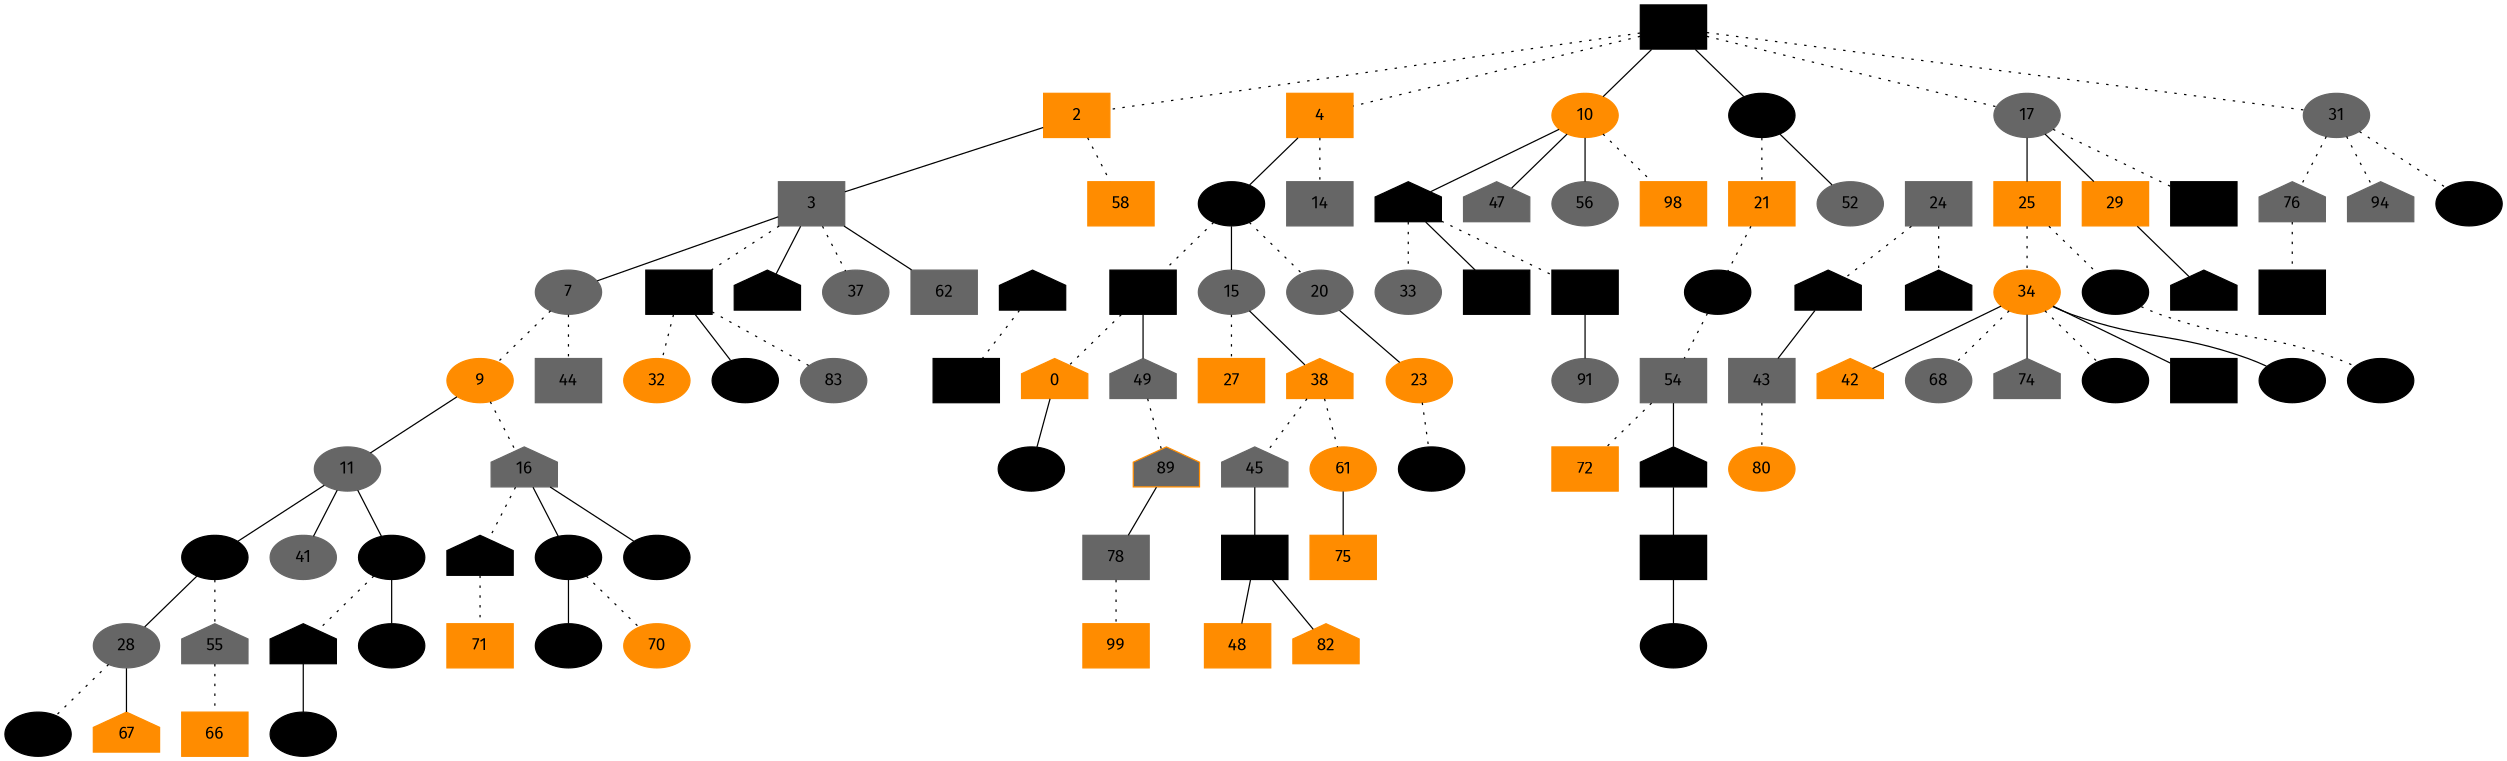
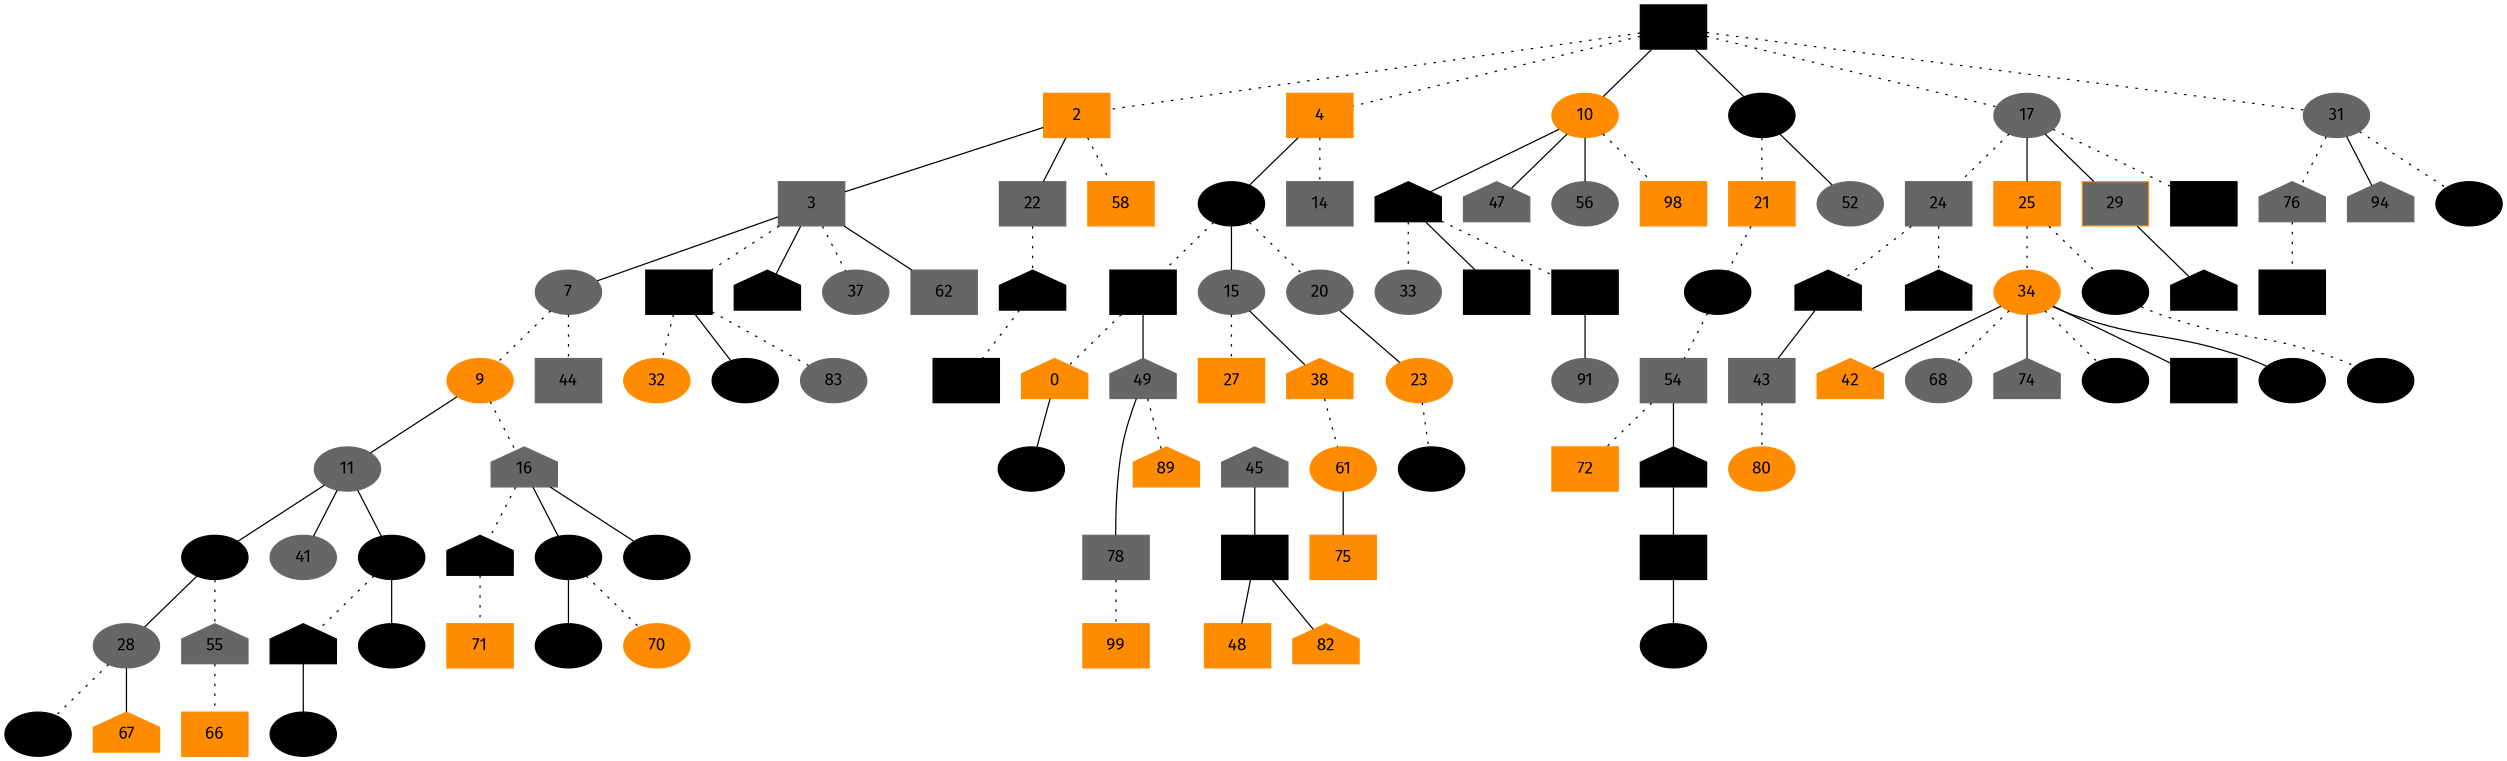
edge "17" -- "24": added
edge "31" -- "94": style dotted -> solid
node "22": added
node "29": fillcolor darkorange -> gray40
edge "38" -- "45": removed
node "89": fillcolor gray40 -> darkorange
edge "89" -- "78": now "49" -- "78"
